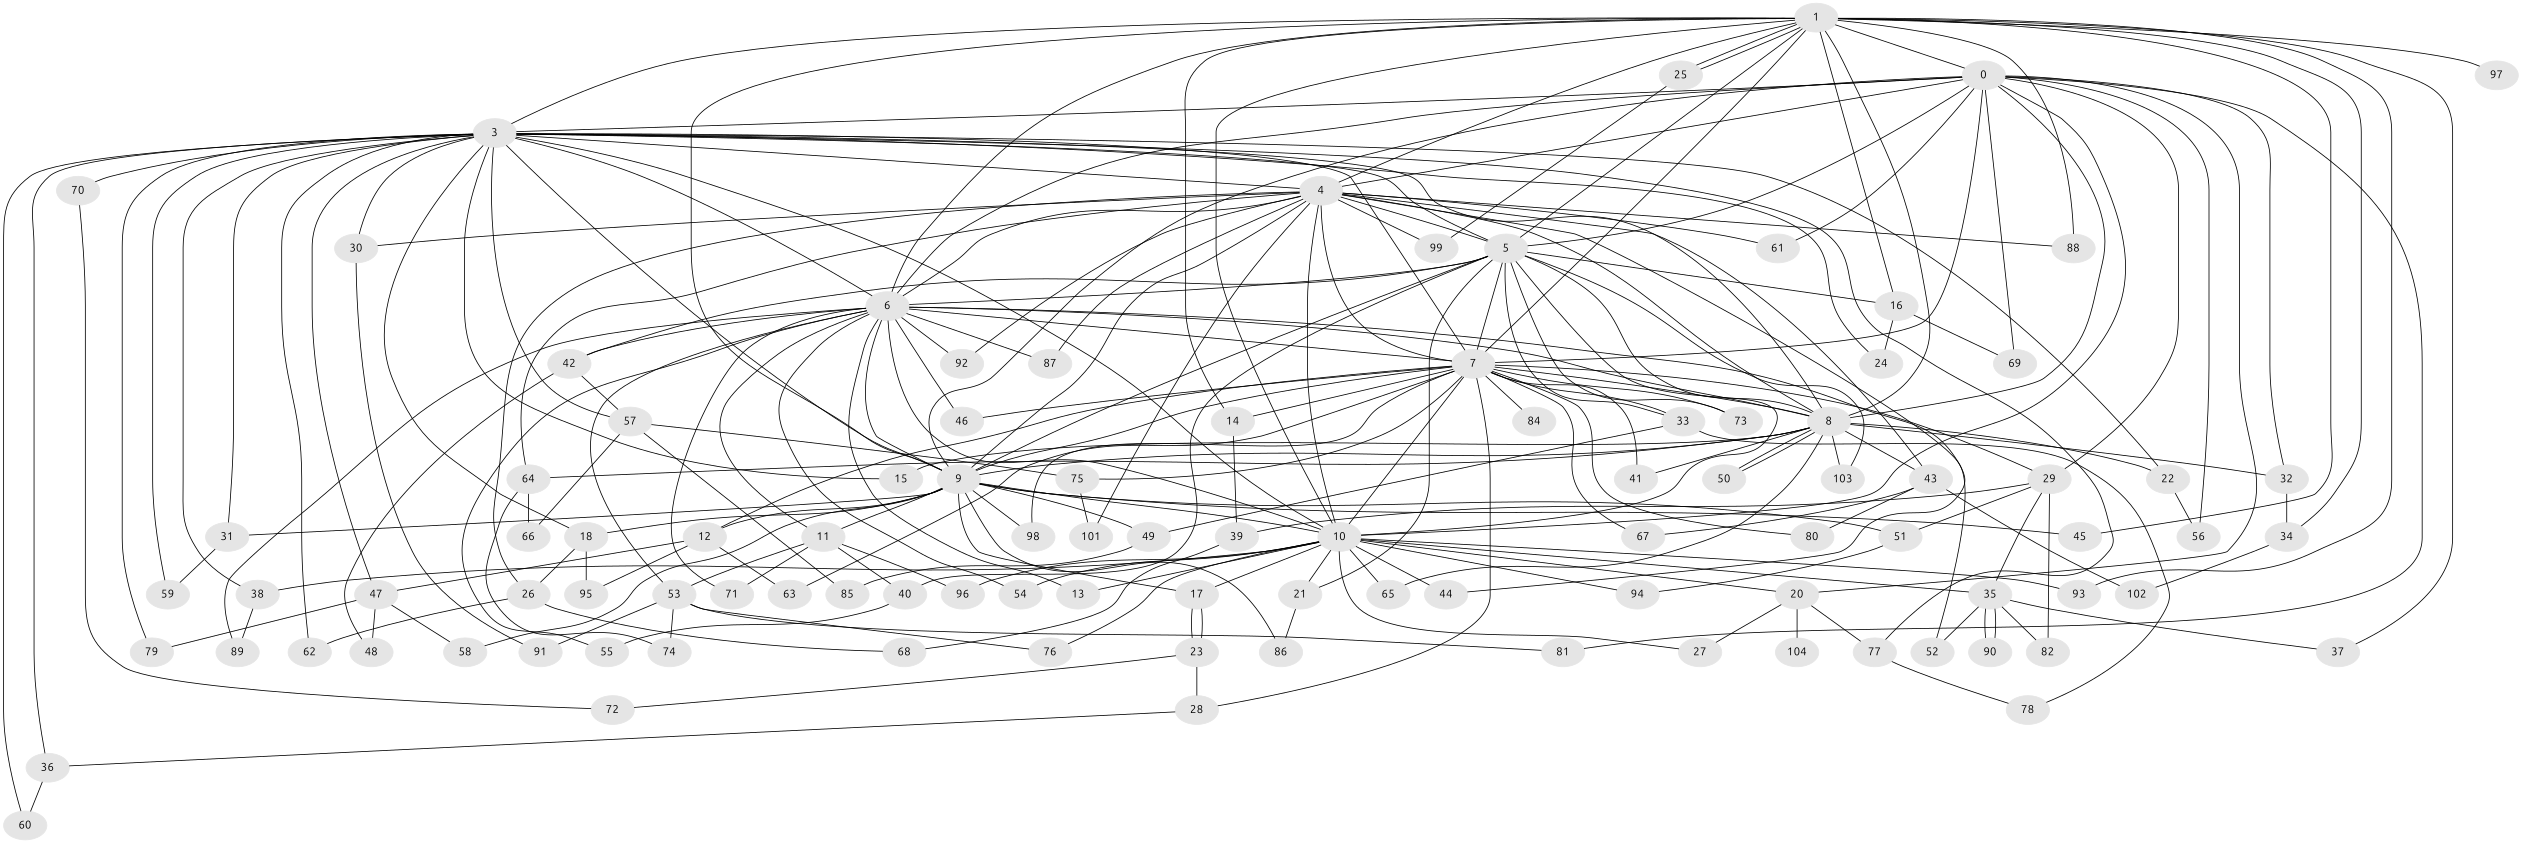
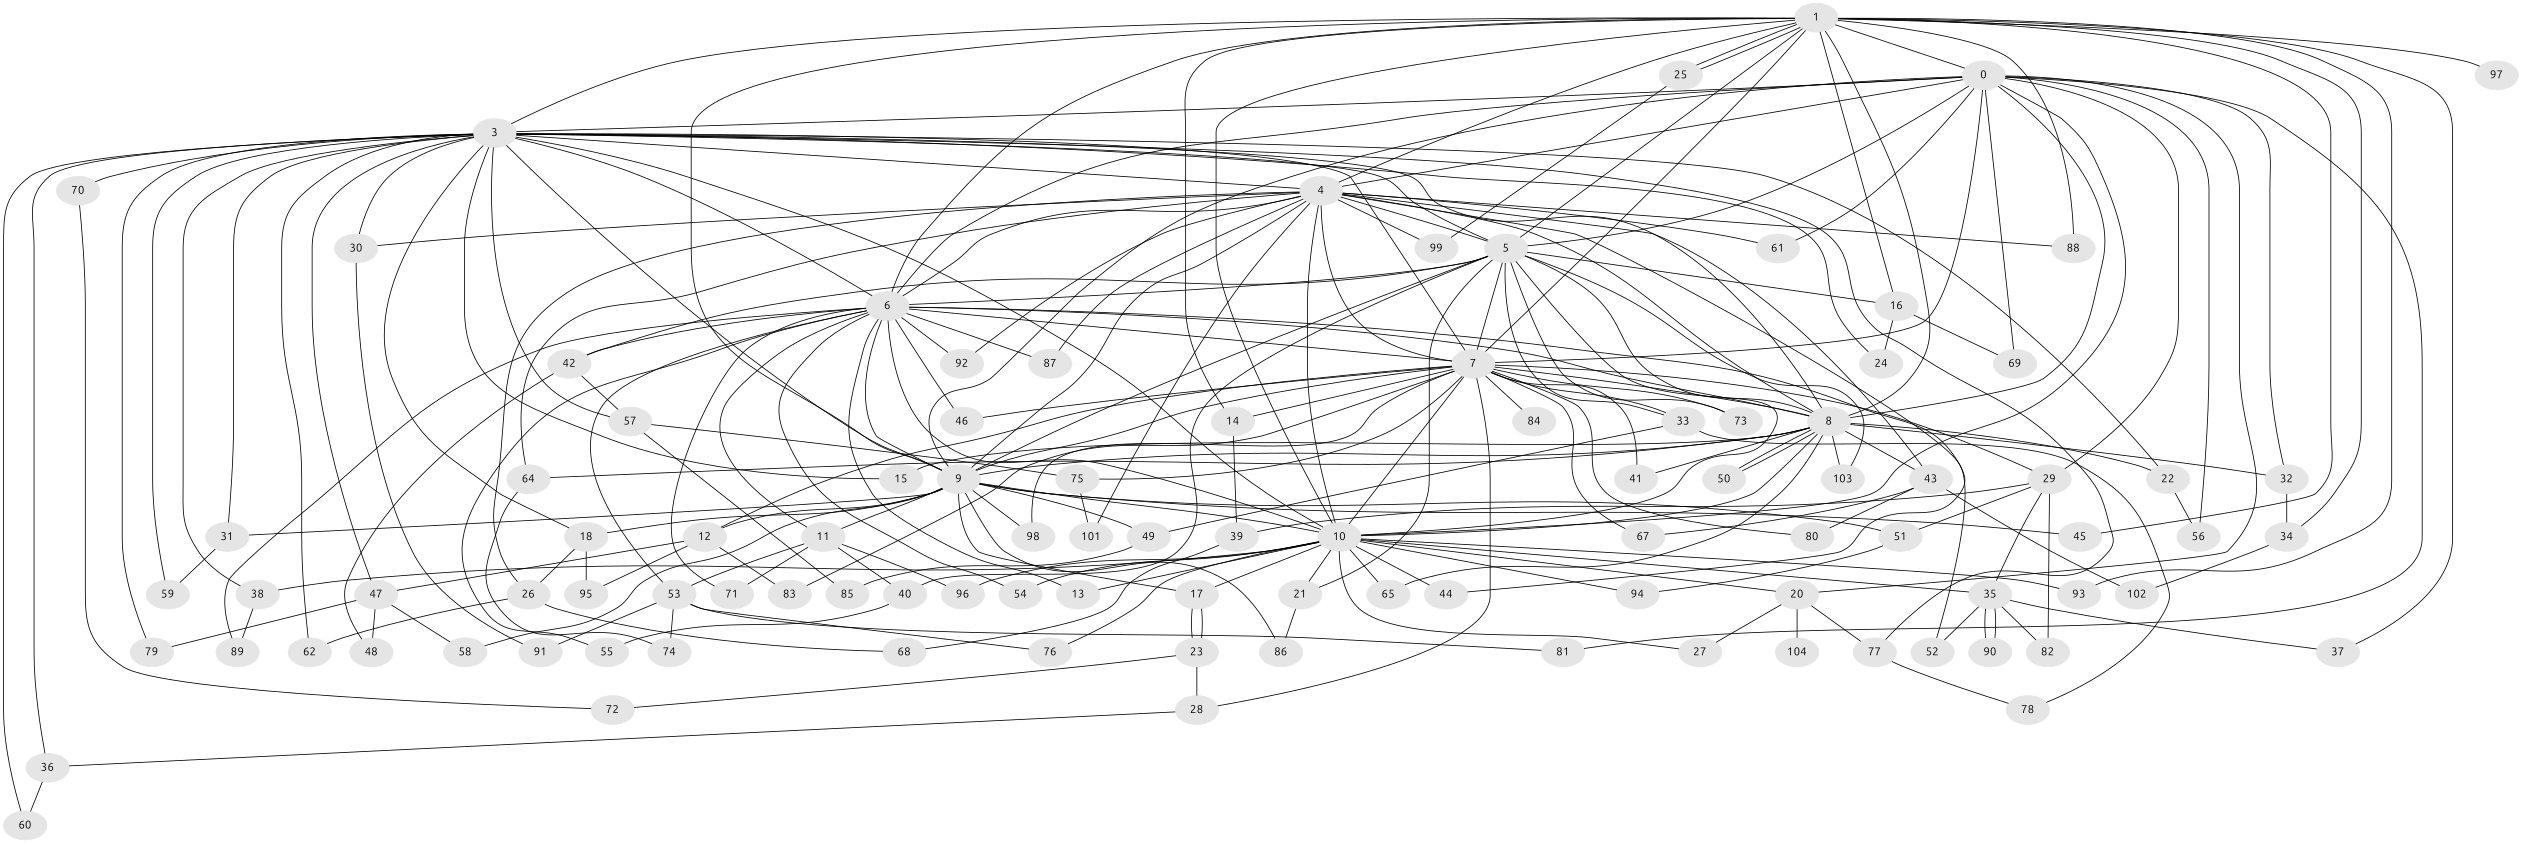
edge "8" -- "10": added
node "66": removed
node "63": label "63" -> "83"
